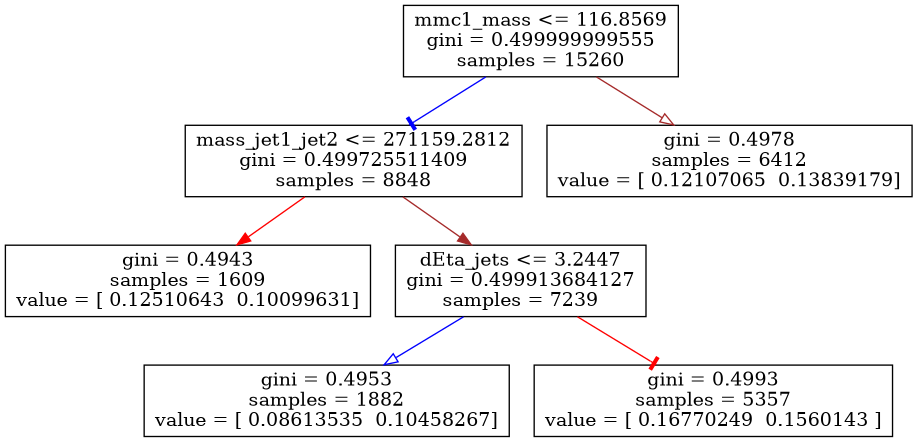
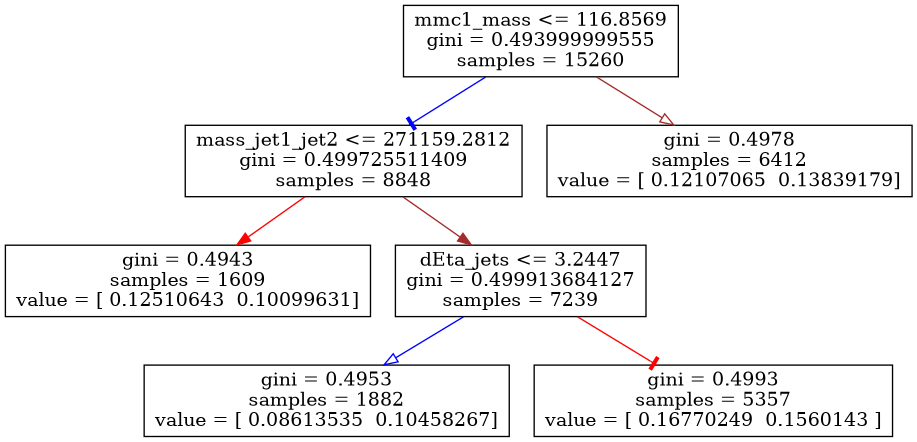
node "mmc1_mass <= 116.8569 gini = 0.499999999555 samples = 15260": label "mmc1_mass <= 116.8569 gini = 0.499999999555 samples = 15260" -> "mmc1_mass <= 116.8569 gini = 0.493999999555 samples = 15260"
